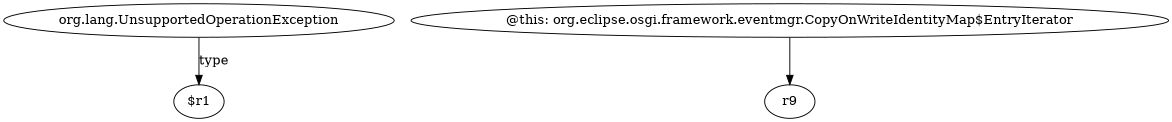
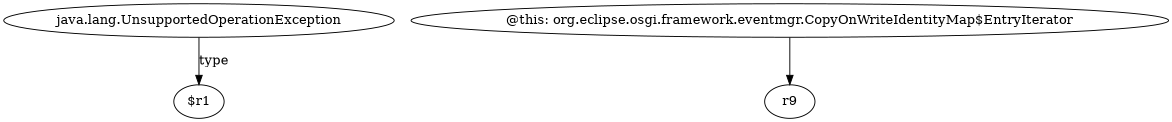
node "org.lang.UnsupportedOperationException": label "org.lang.UnsupportedOperationException" -> "java.lang.UnsupportedOperationException"
